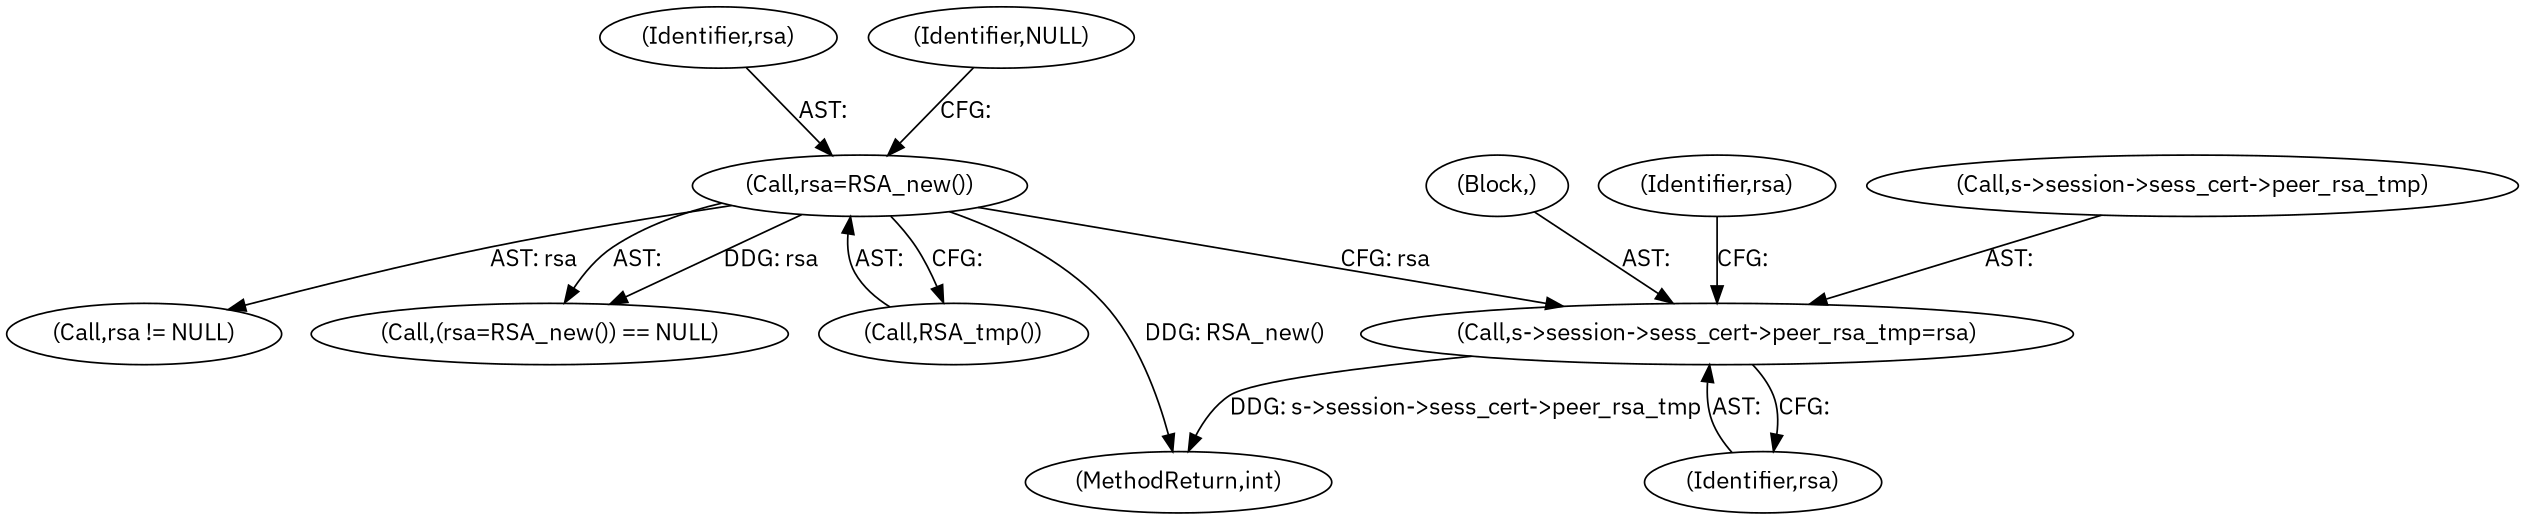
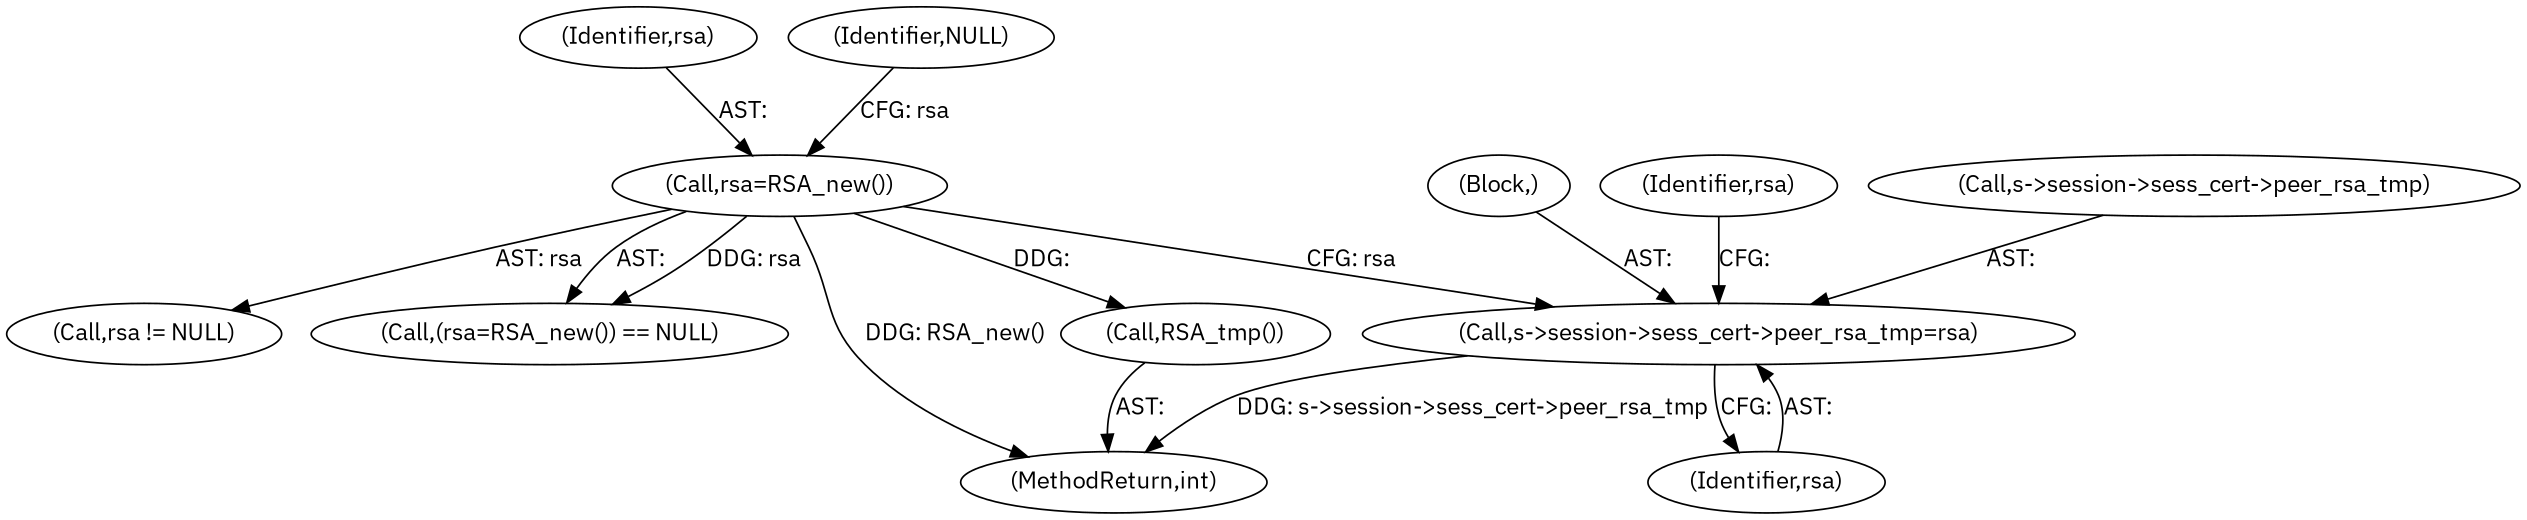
edge "(Identifier,NULL)" -> "(Call,rsa=RSA_new())": label "CFG: " -> "CFG: rsa"
edge "(Call,rsa=RSA_new())" -> "(Call,RSA_tmp())": label "CFG: " -> "DDG: "
edge "(Call,RSA_tmp())" -> "(Call,rsa=RSA_new())": now "(Call,RSA_tmp())" -> "(MethodReturn,int)"
